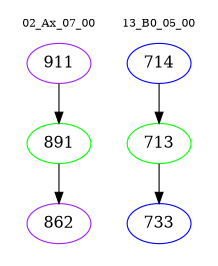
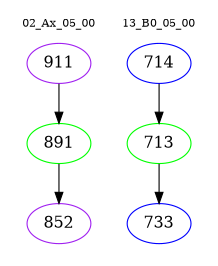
cluster "02_Ax_07_00": label "02_Ax_07_00" -> "02_Ax_05_00"
node "862": label "862" -> "852"
